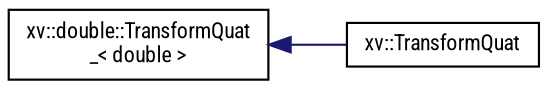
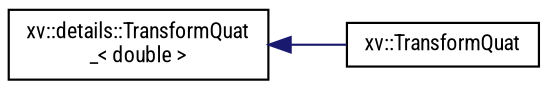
node "xv::double::TransformQuat _< double >": label "xv::double::TransformQuat _< double >" -> "xv::details::TransformQuat _< double >"
